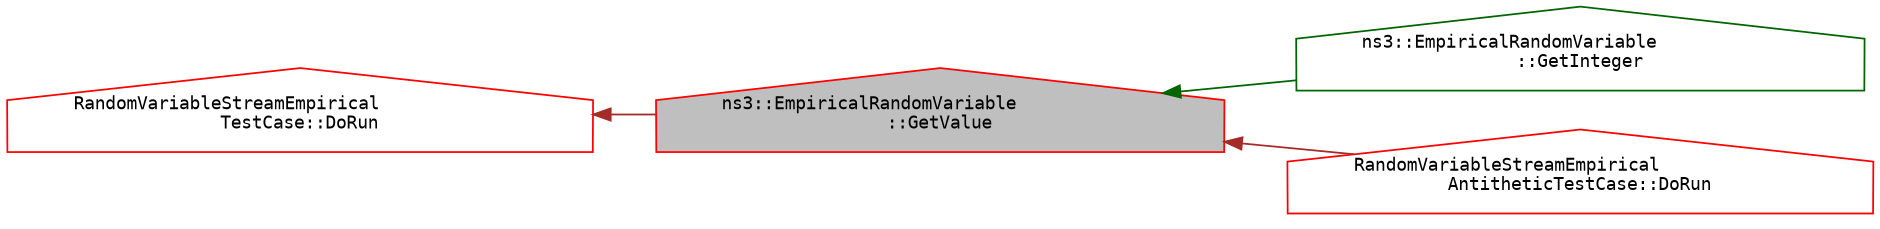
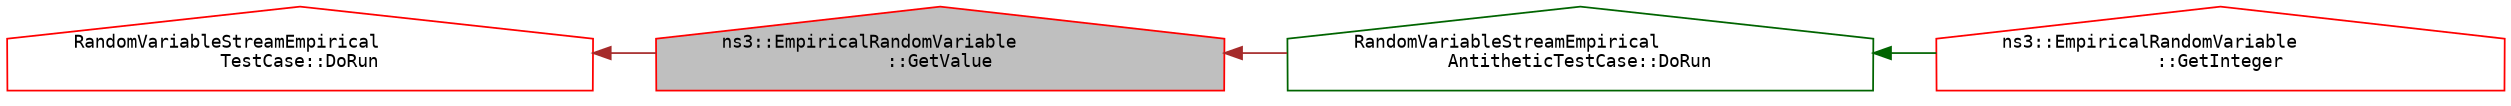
node "ns3::EmpiricalRandomVariable ::GetInteger": color darkgreen -> red
edge "ns3::EmpiricalRandomVariable ::GetInteger" -> "ns3::EmpiricalRandomVariable ::GetValue": now "ns3::EmpiricalRandomVariable ::GetInteger" -> "RandomVariableStreamEmpirical AntitheticTestCase::DoRun"
node "RandomVariableStreamEmpirical AntitheticTestCase::DoRun": color red -> darkgreen
